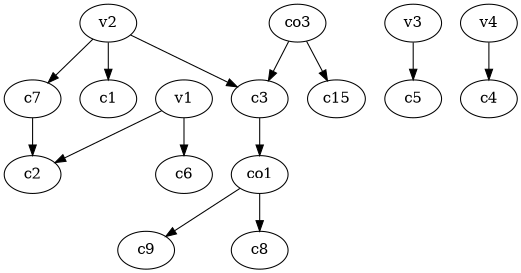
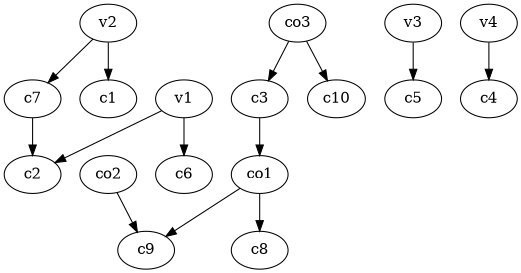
edge "v2" -> "c3": removed
node "c15": label "c15" -> "c10"
node "co2": added
